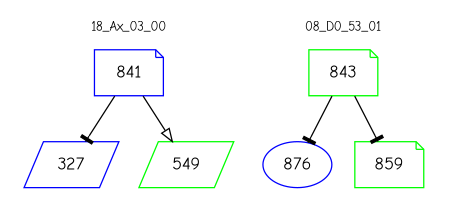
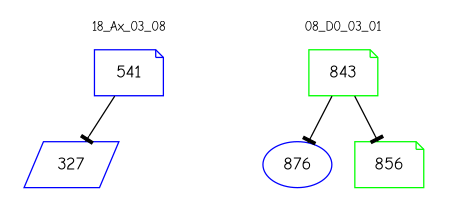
cluster "18_Ax_03_00": label "18_Ax_03_00" -> "18_Ax_03_08"
cluster "08_D0_53_01": label "08_D0_53_01" -> "08_D0_03_01"
node "841": label "841" -> "541"
node "549": removed
node "859": label "859" -> "856"
